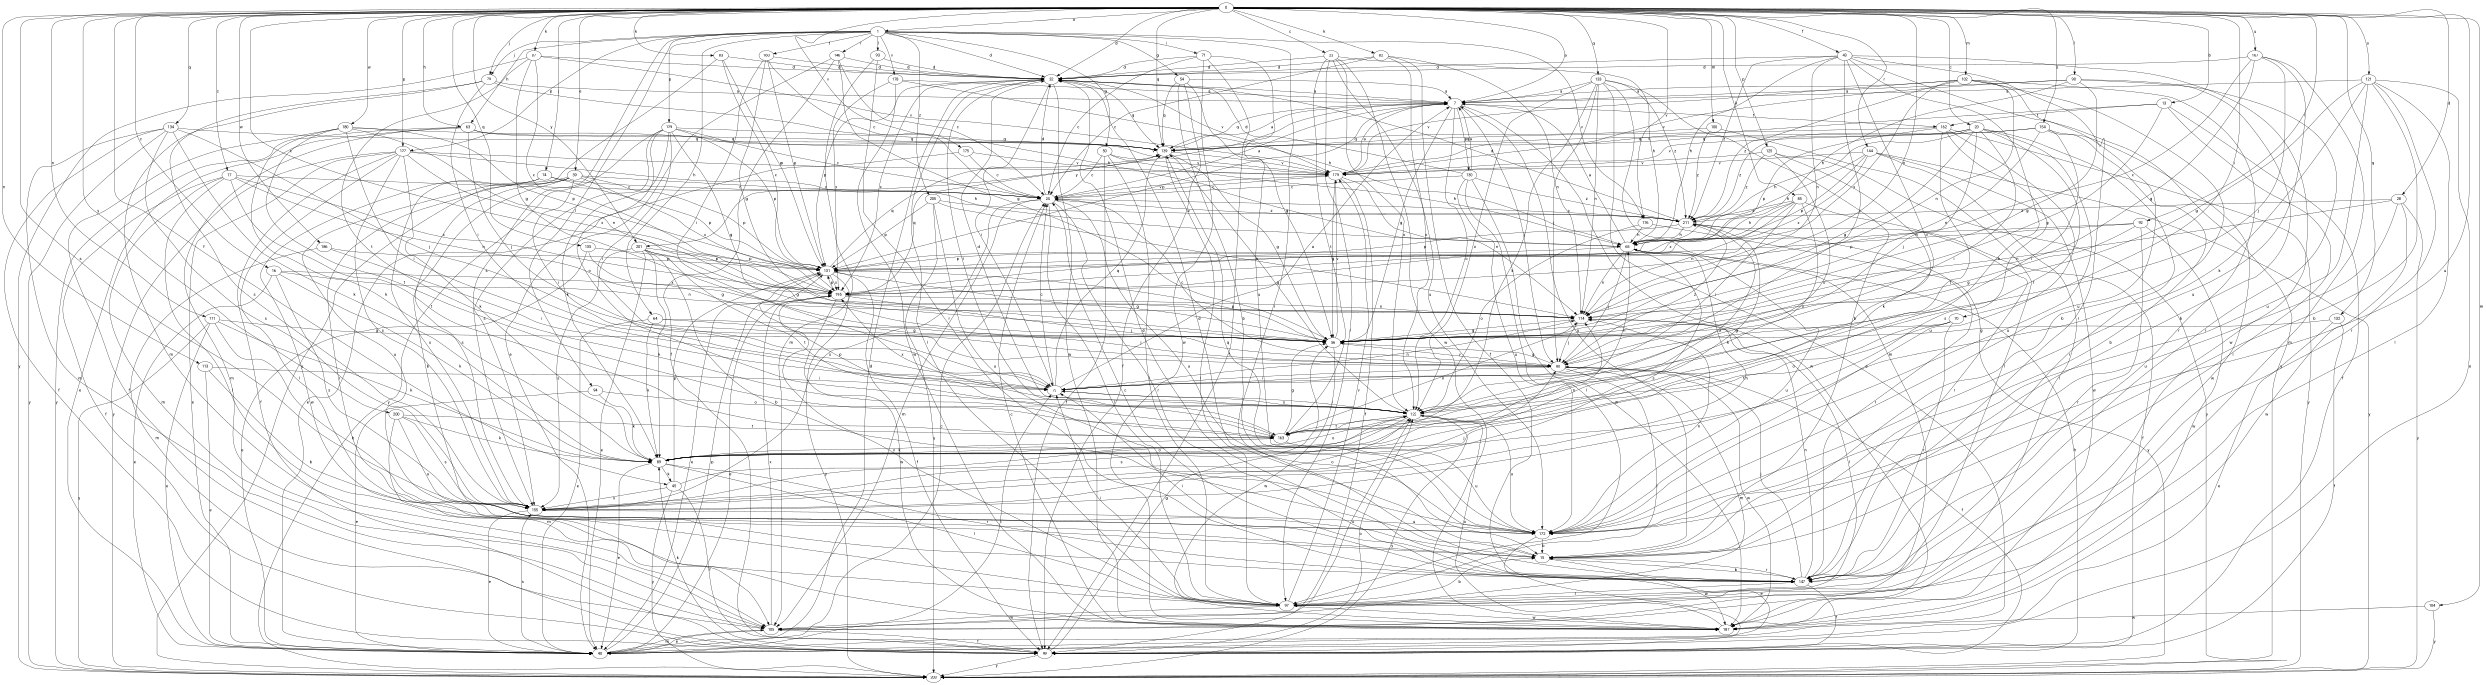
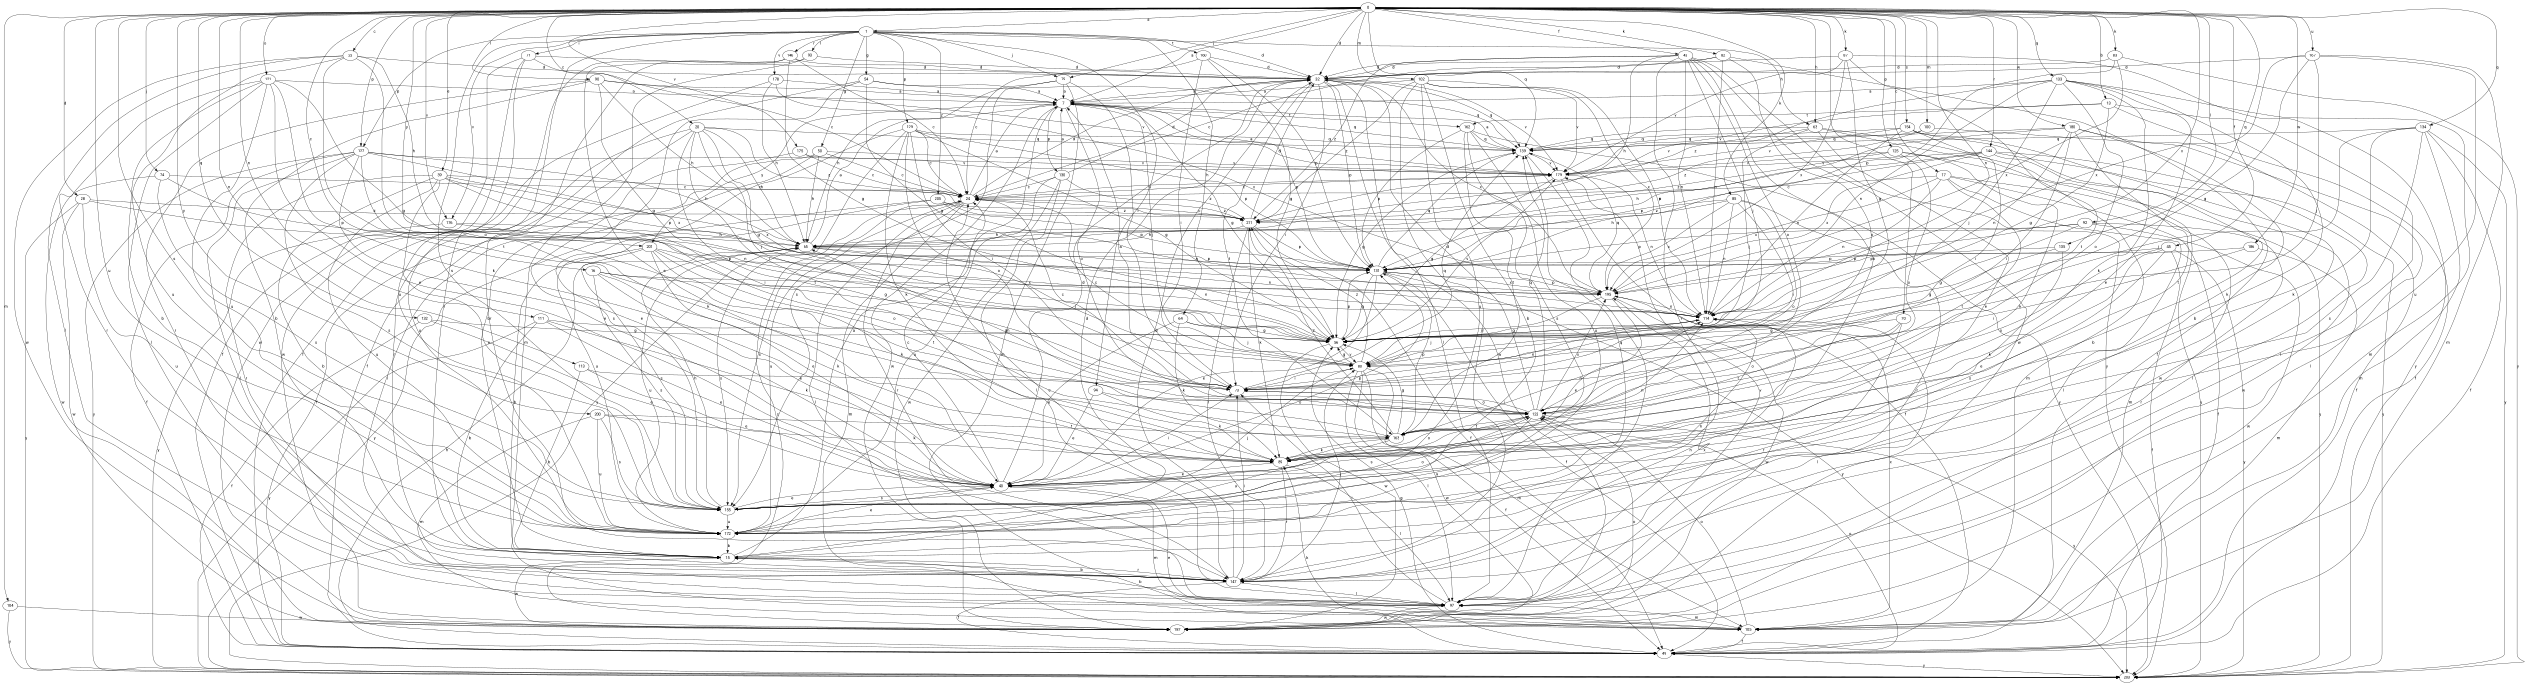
edge "89" -> "45": reversed
